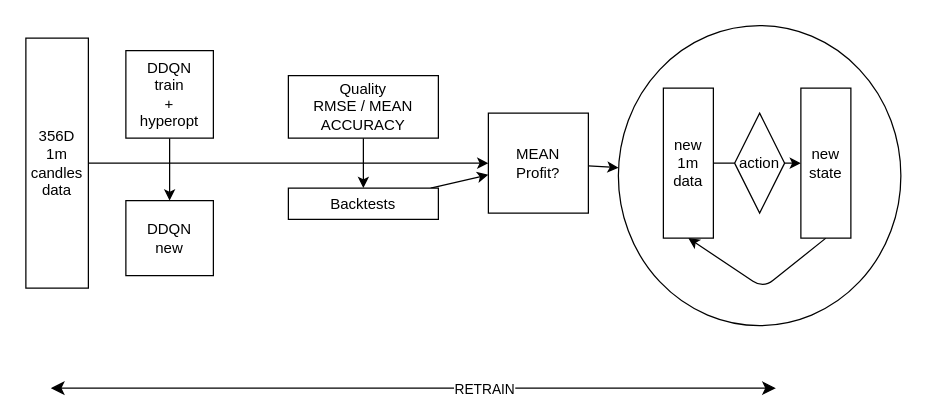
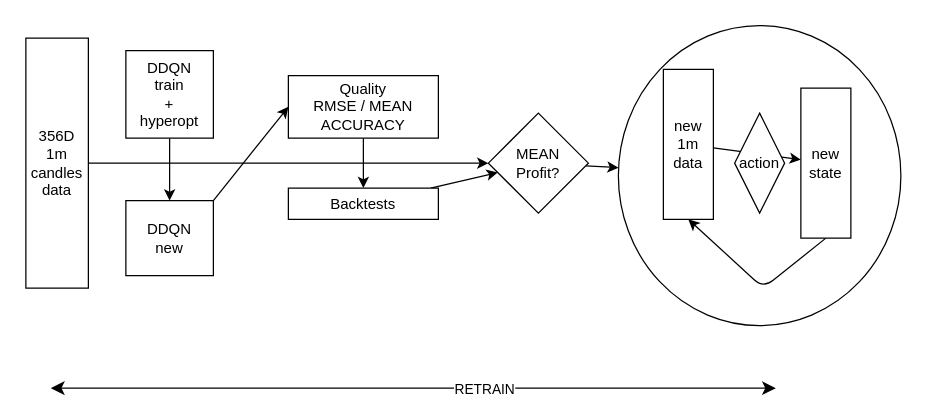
edge "DDQN new" -> "Quality RMSE / MEAN ACCURACY": added
node "MEAN Profit?": shape rectangle -> diamond
node "new 1m data": moved (688, 163) -> (688, 144)
